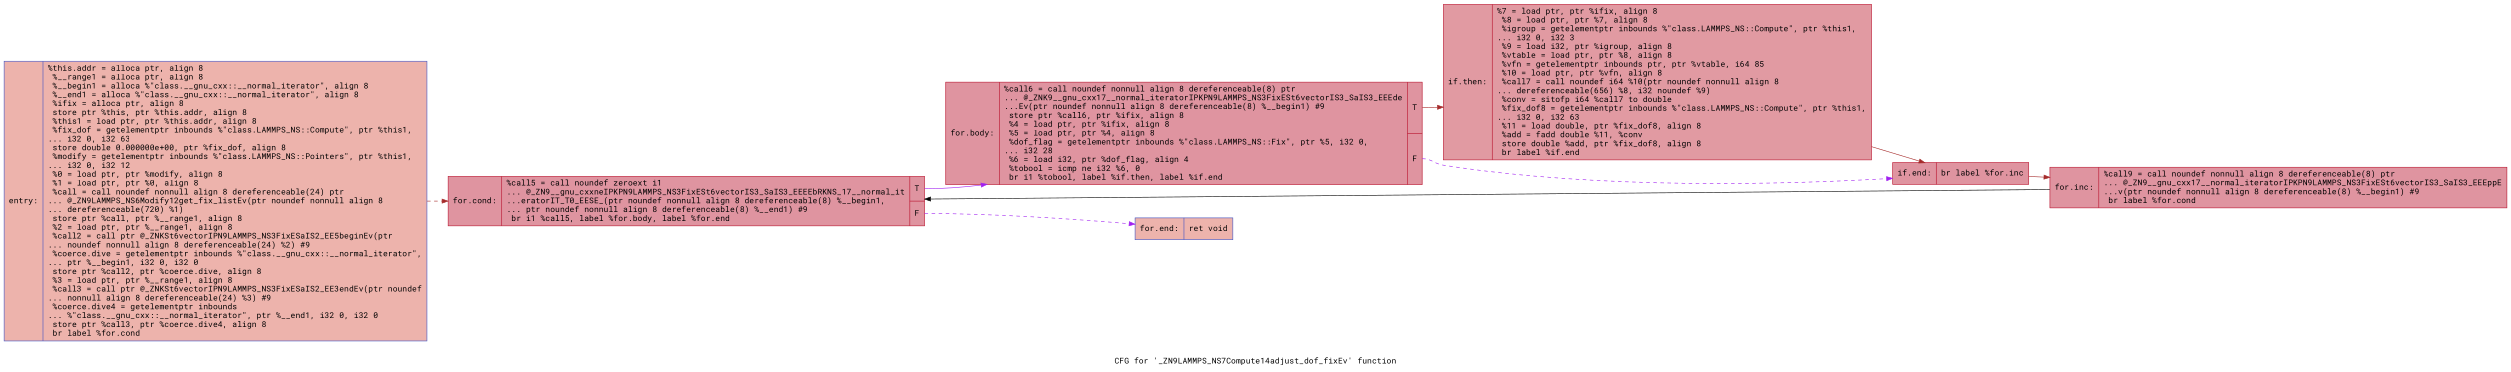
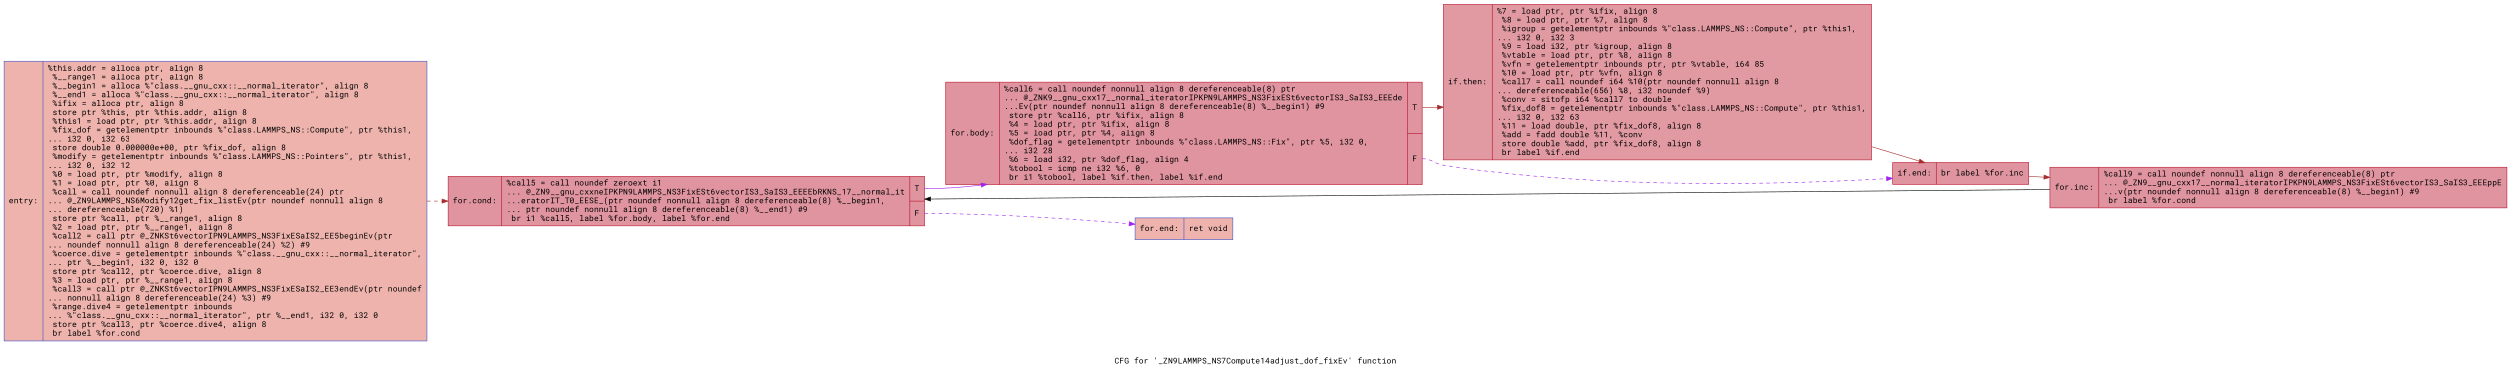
node "entry:": text "%coerce.dive4 = getelementptr inbounds" -> "%range.dive4 = getelementptr inbounds"
